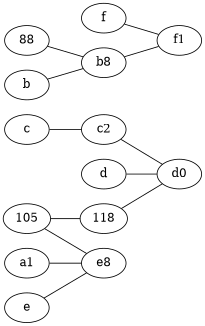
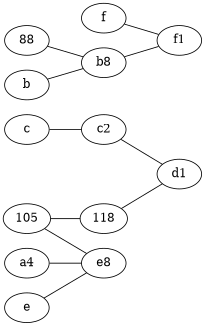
node "d": removed
node "d0": label "d0" -> "d1"
node "a1": label "a1" -> "a4"
